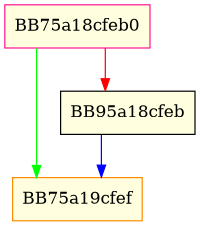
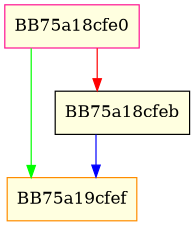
node "BB75a18cfeb0": label "BB75a18cfeb0" -> "BB75a18cfe0"
node "BB95a18cfeb": label "BB95a18cfeb" -> "BB75a18cfeb"
